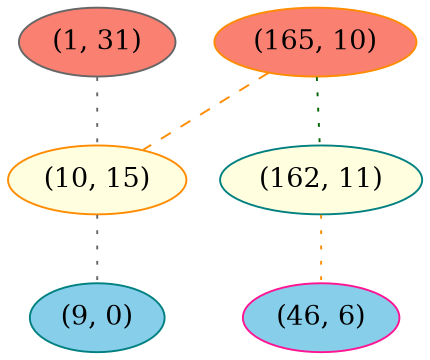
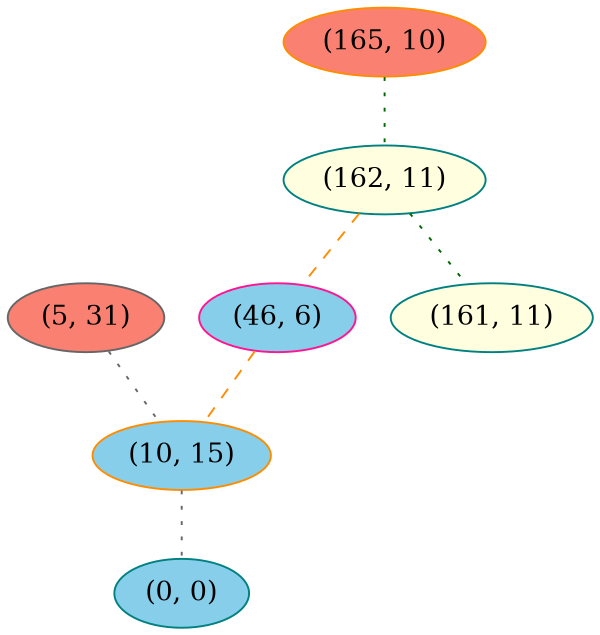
node "(1, 31)": label "(1, 31)" -> "(5, 31)"
edge "(165, 10)" -- "(10, 15)": now "(46, 6)" -- "(10, 15)"
node "(10, 15)": fillcolor lightyellow -> skyblue
edge "(162, 11)" -- "(46, 6)": style dotted -> dashed
node "(9, 0)": label "(9, 0)" -> "(0, 0)"
node "(161, 11)": added
